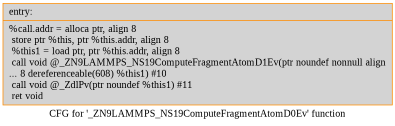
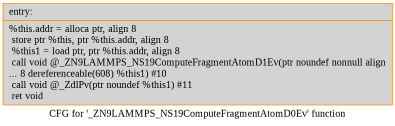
node "entry:": text "%call.addr = alloca ptr, align 8" -> "%this.addr = alloca ptr, align 8"
